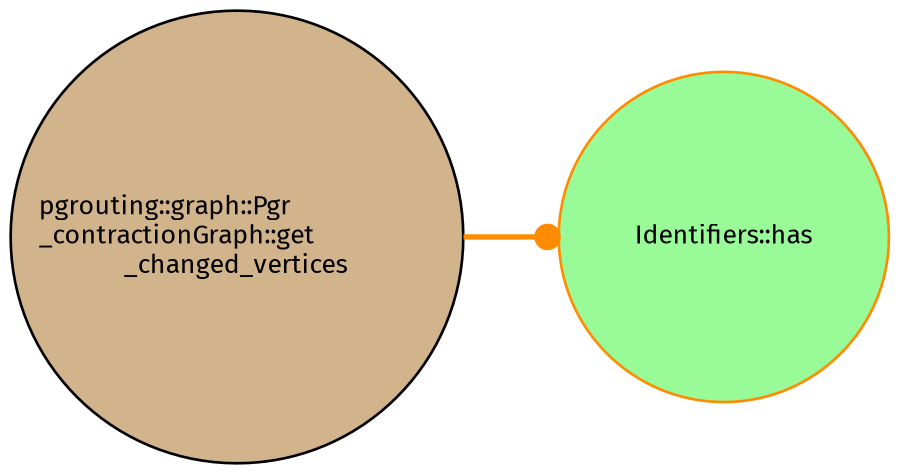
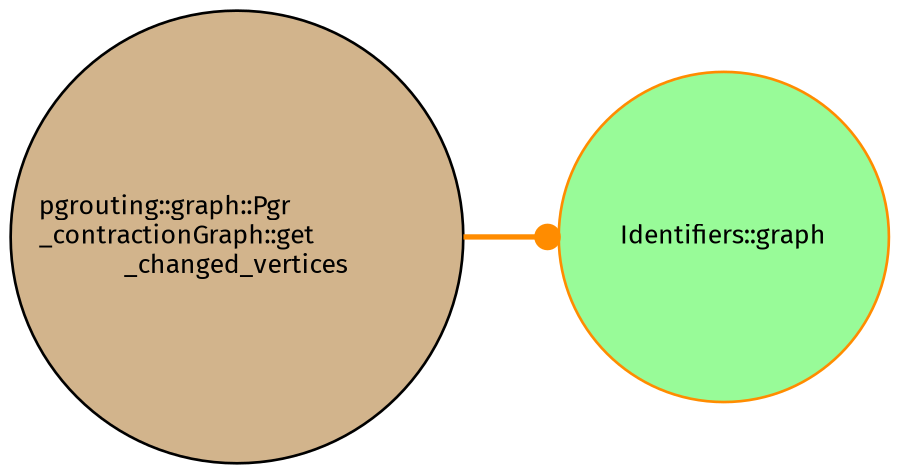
node "Identifiers::has": label "Identifiers::has" -> "Identifiers::graph"
